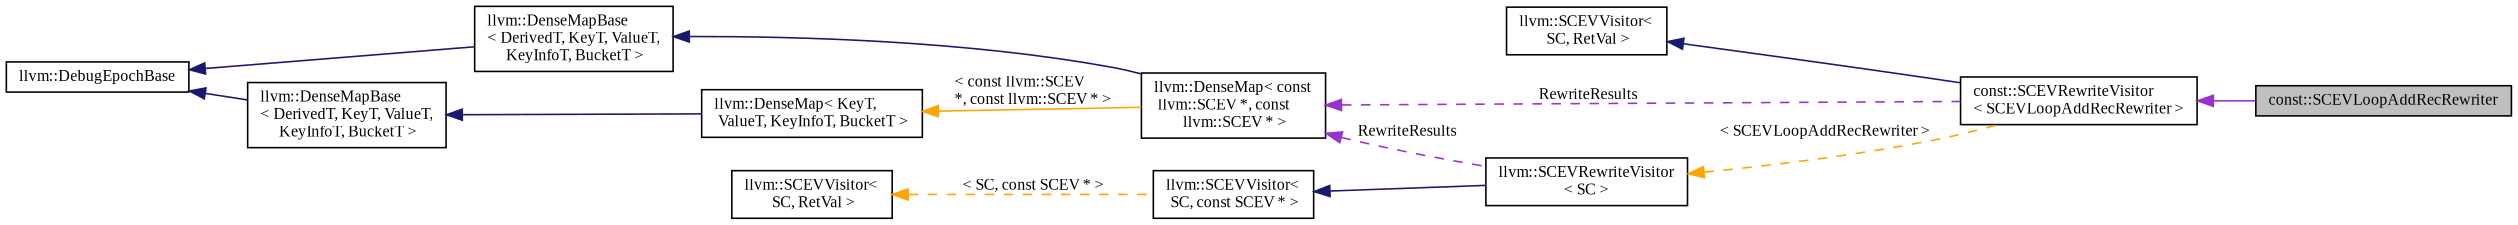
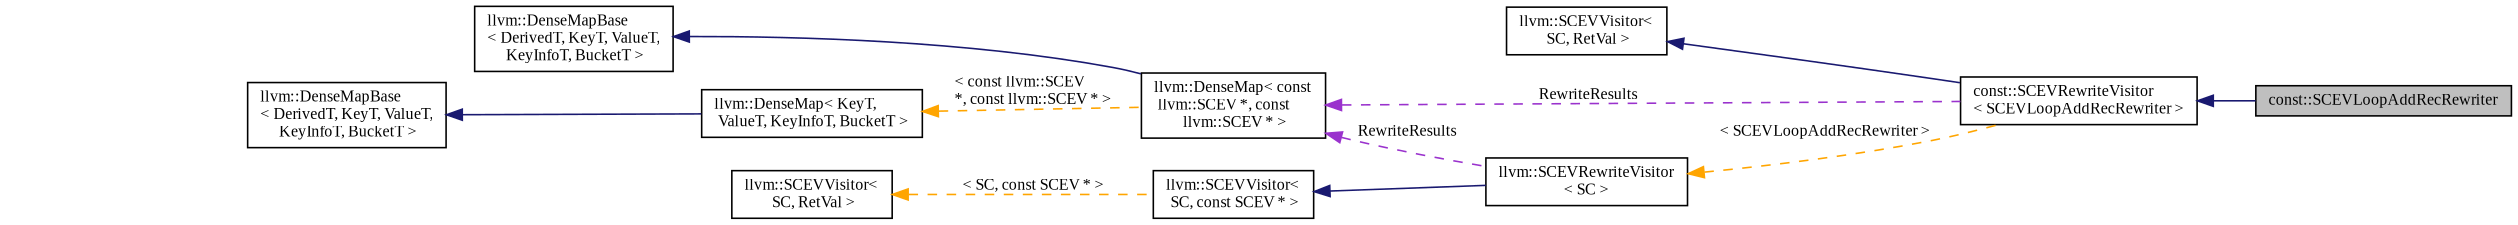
node "llvm::DebugEpochBase": removed
edge "const::SCEVLoopAddRecRewriter" -> "const::SCEVRewriteVisitor < SCEVLoopAddRecRewriter >": color darkorchid3 -> midnightblue
edge "llvm::DenseMap< const llvm::SCEV *, const llvm::SCEV * >" -> "llvm::DenseMap< KeyT, ValueT, KeyInfoT, BucketT >": style solid -> dashed
